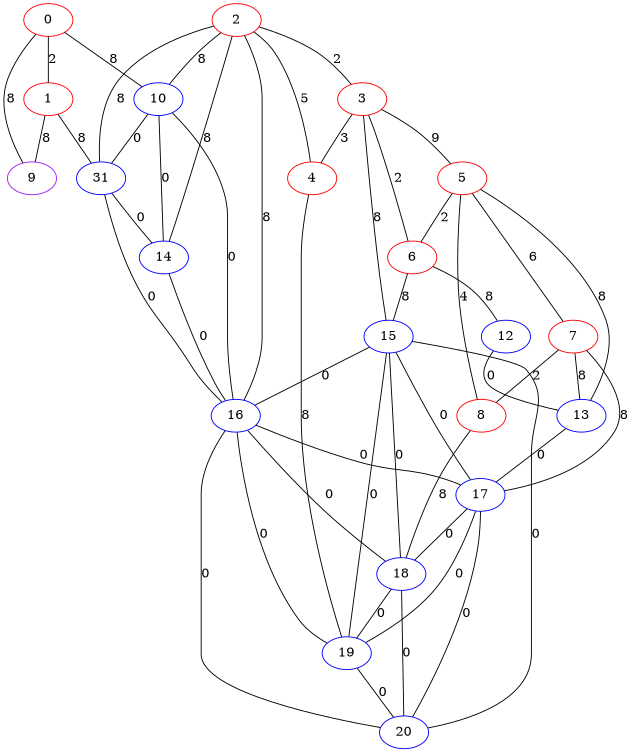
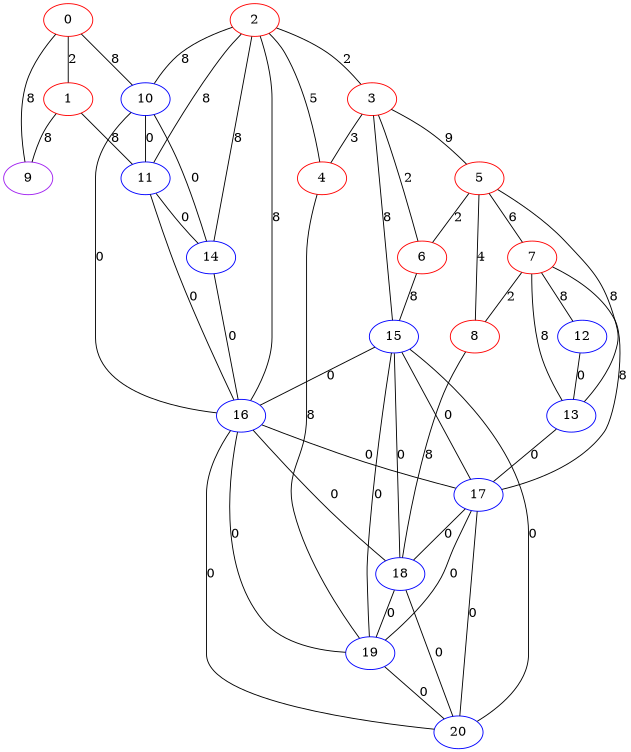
node "31": label "31" -> "11"
edge "6" -- "12": now "7" -- "12"
